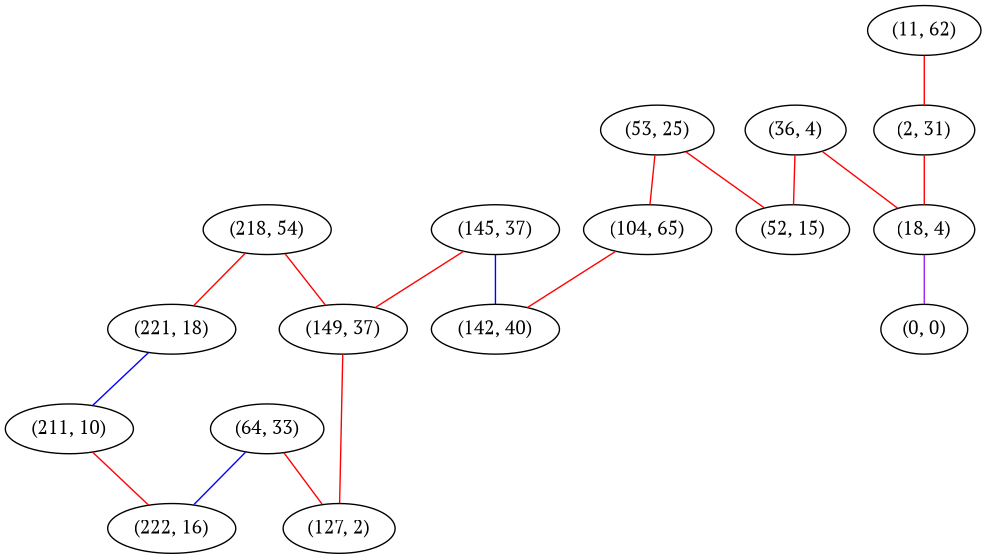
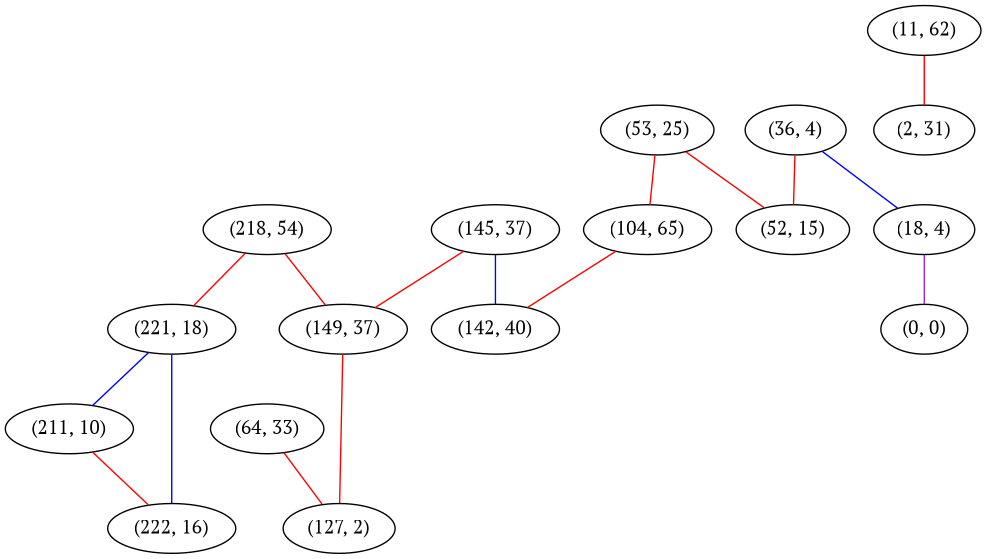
edge "(36, 4)" -- "(18, 4)": color red -> blue
edge "(2, 31)" -- "(18, 4)": removed
edge "(64, 33)" -- "(222, 16)": now "(221, 18)" -- "(222, 16)"
